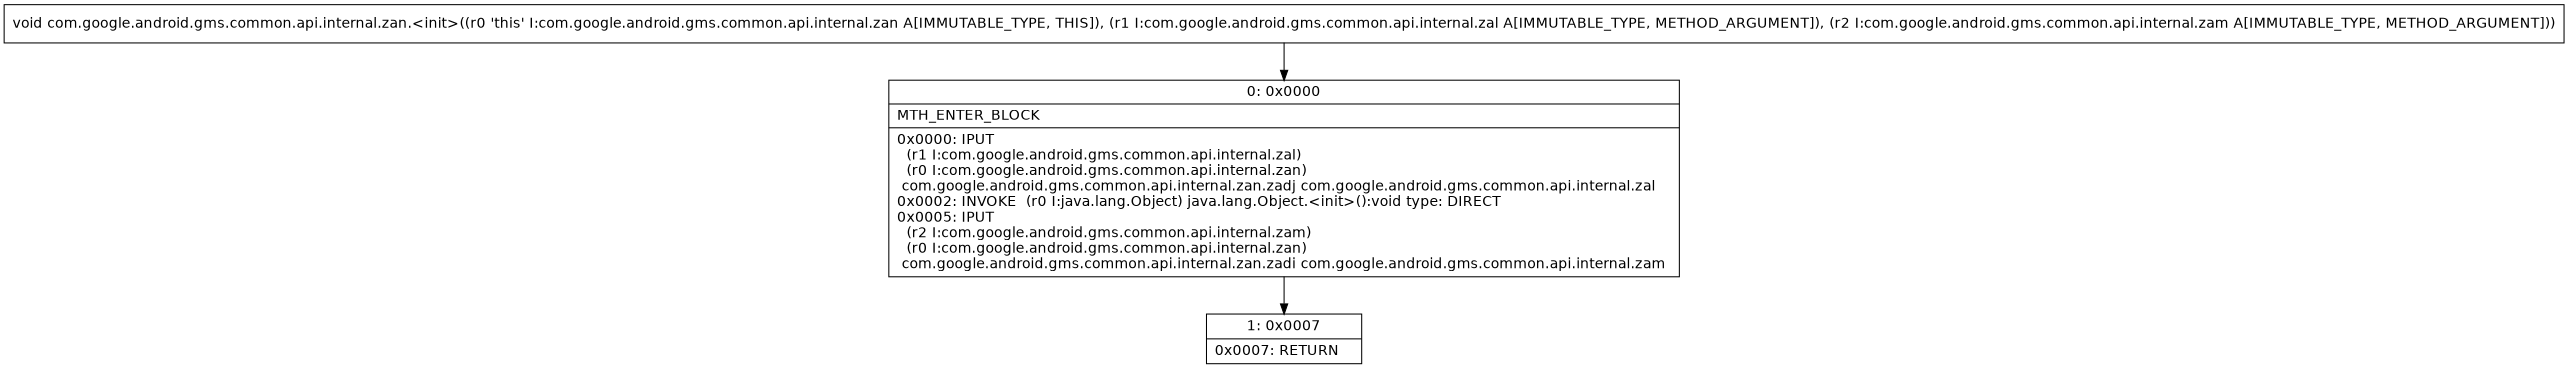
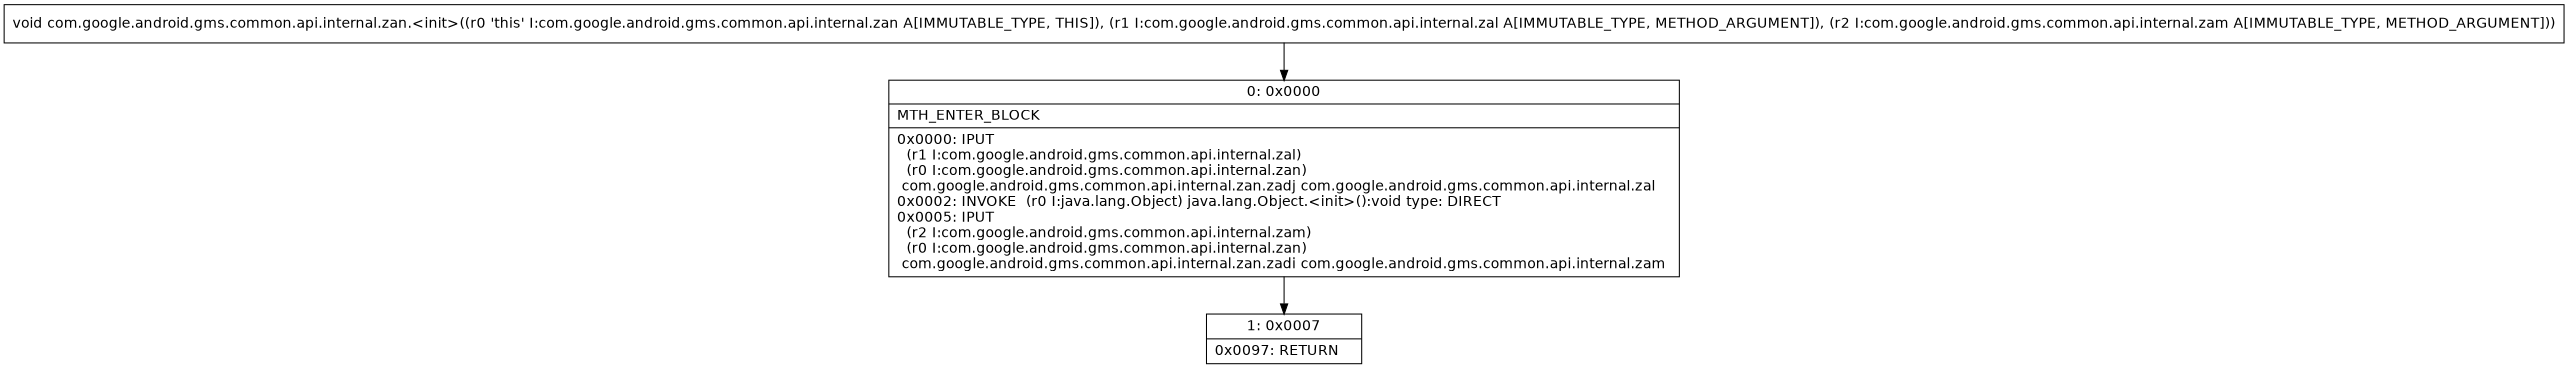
node "1: 0x0007": text "0x0007: RETURN" -> "0x0097: RETURN"
